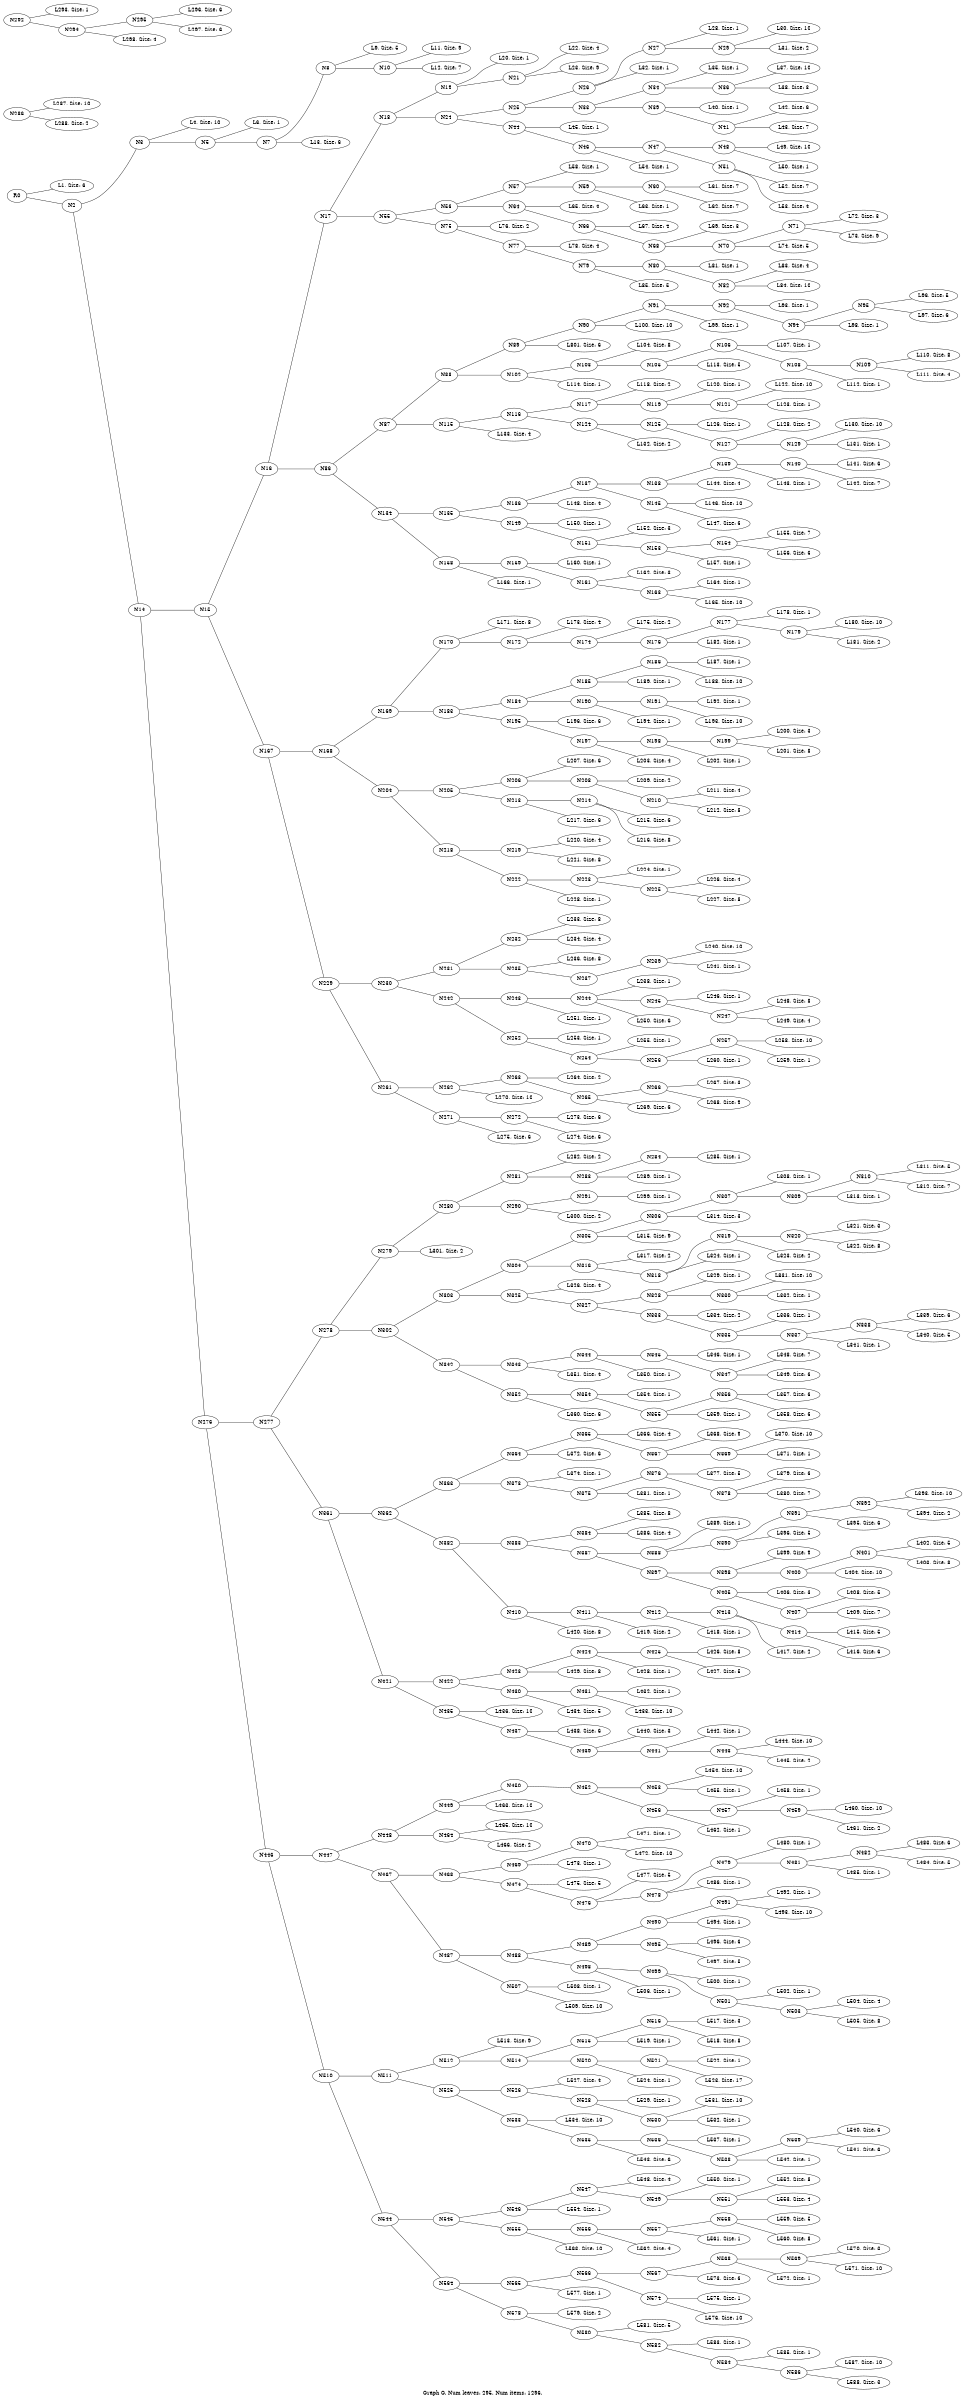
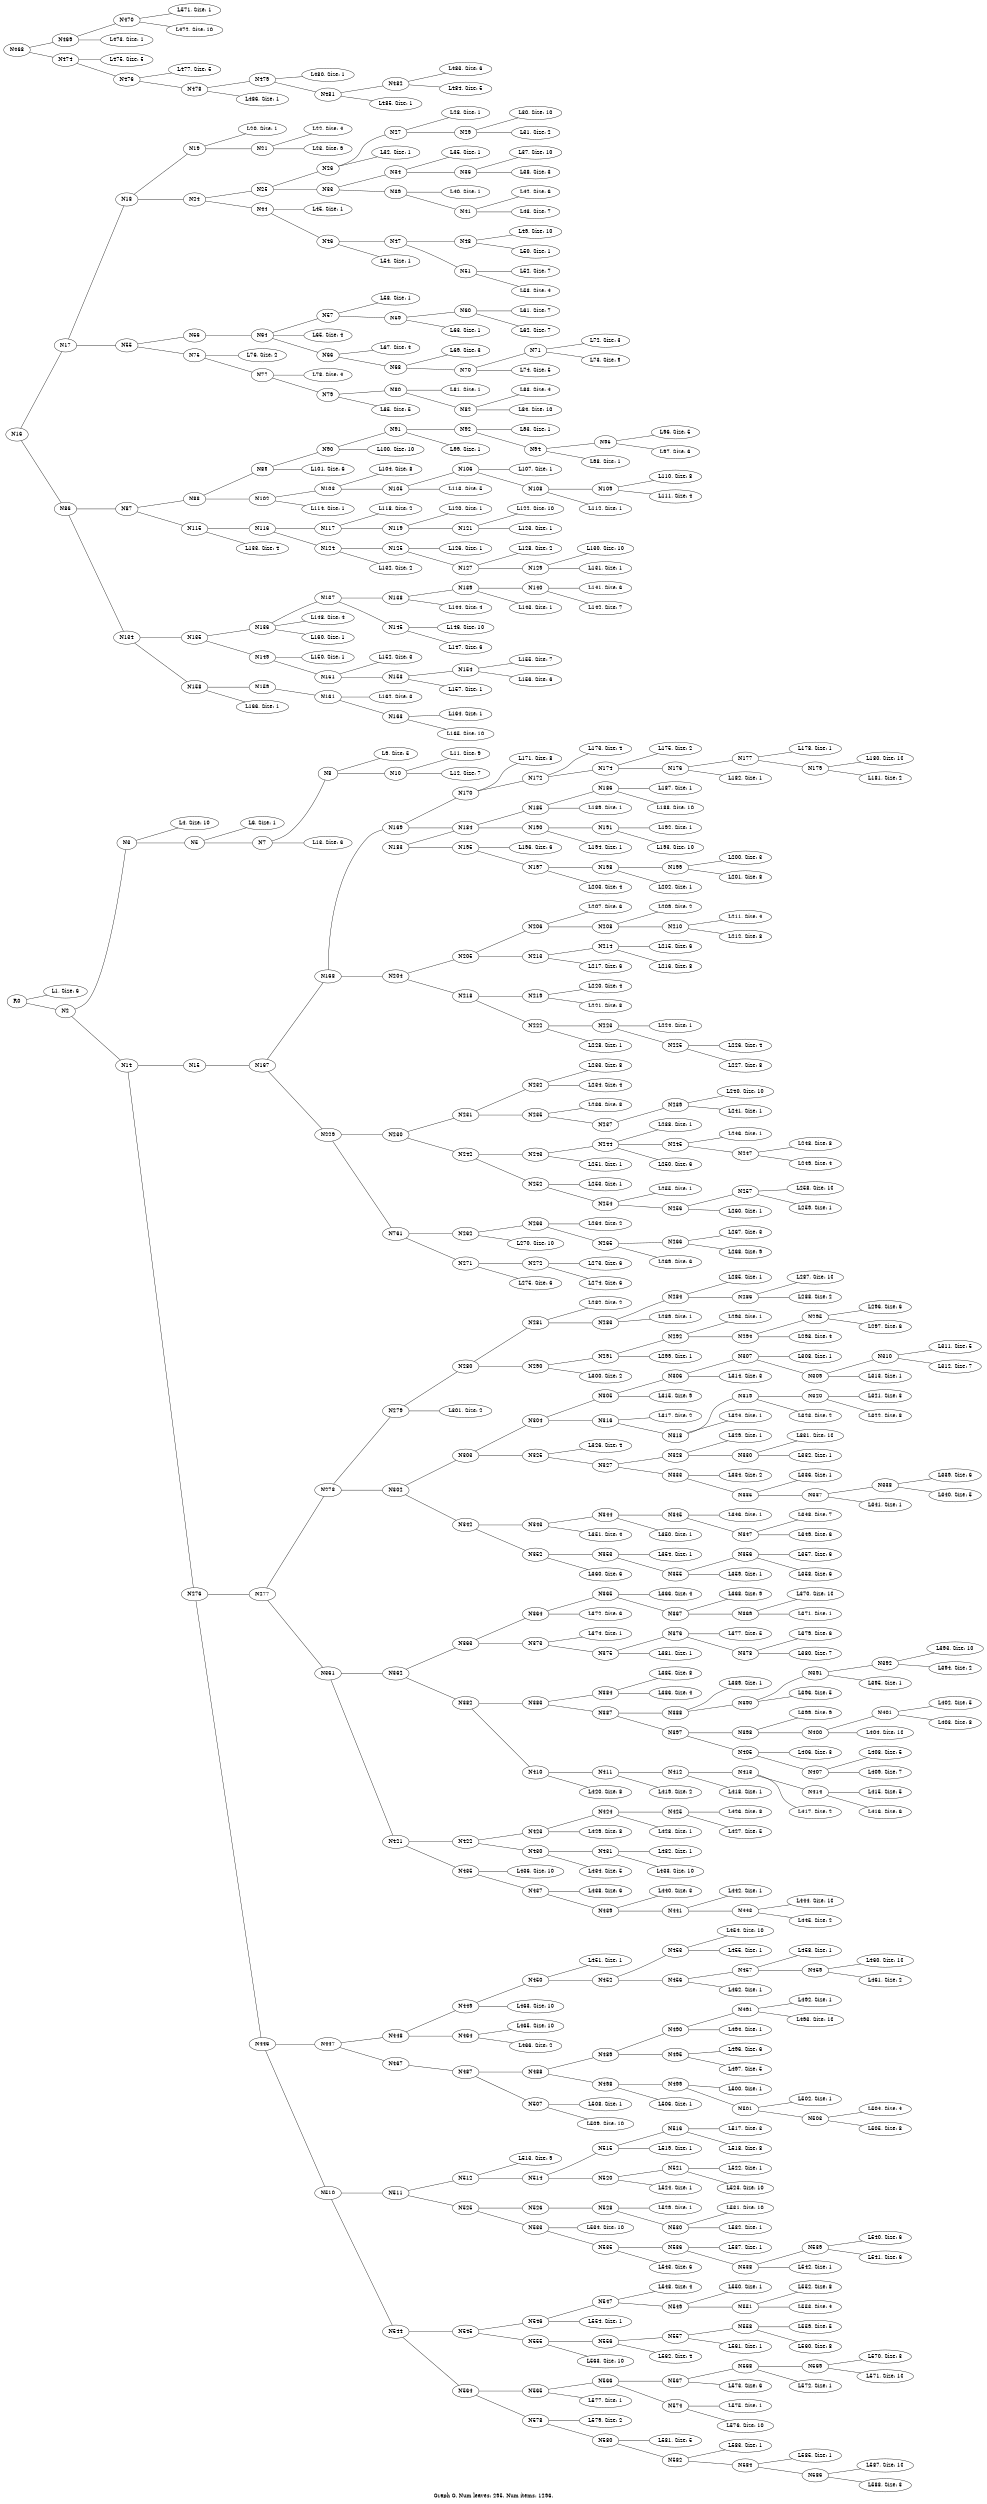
edge "N57" -- "N56": now "N57" -- "N64"
node "L801, Size: 6": label "L801, Size: 6" -> "L101, Size: 6"
edge "N16" -- "N15": removed
edge "N159" -- "L160, Size: 1": now "N136" -- "L160, Size: 1"
edge "N169" -- "N183": now "N169" -- "N184"
node "N261": label "N261" -> "N761"
edge "N284" -- "N286": added
edge "N292" -- "N291": added
node "N354": label "N354" -> "N353"
node "L395, Size: 6": label "L395, Size: 6" -> "L395, Size: 1"
node "L471, Size: 1": label "L471, Size: 1" -> "L571, Size: 1"
edge "N467" -- "N468": removed
node "L451, Size: 1": added
node "L527, Size: 4": removed
node "L523, Size: 17": label "L523, Size: 17" -> "L523, Size: 10"
